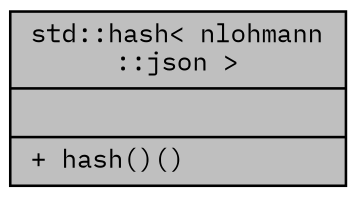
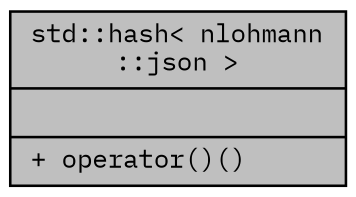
node "std::hash< nlohmann": text "+ hash()()" -> "+ operator()()"
